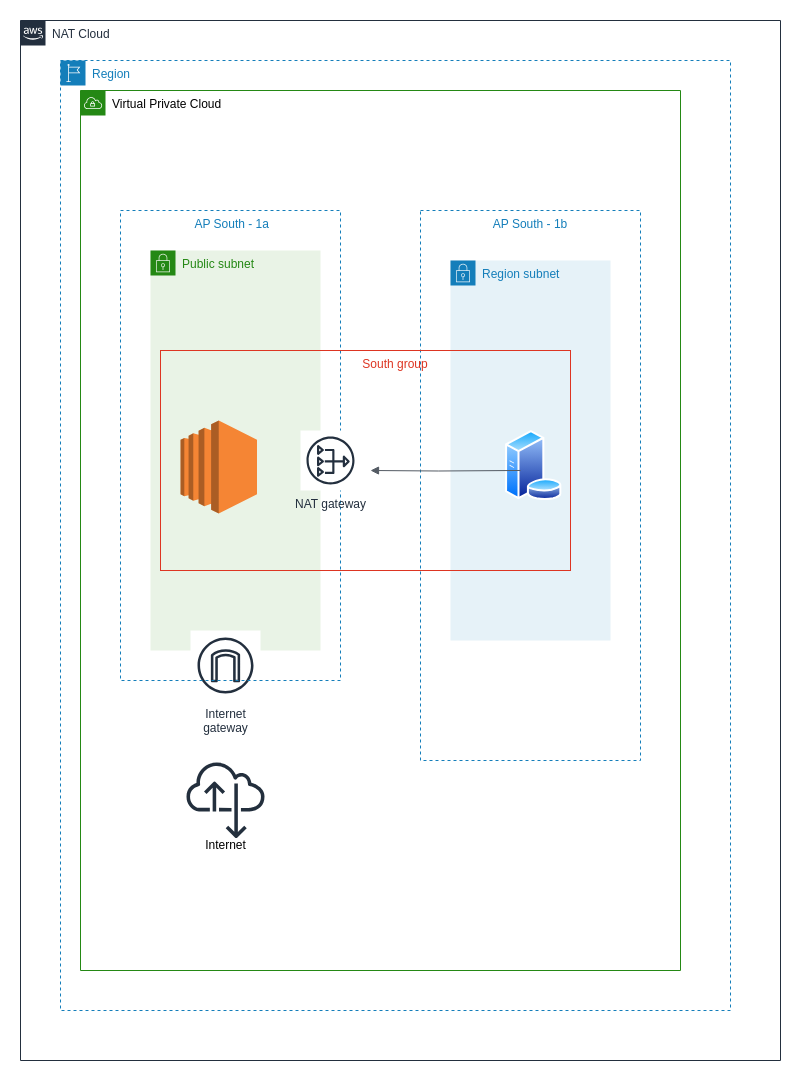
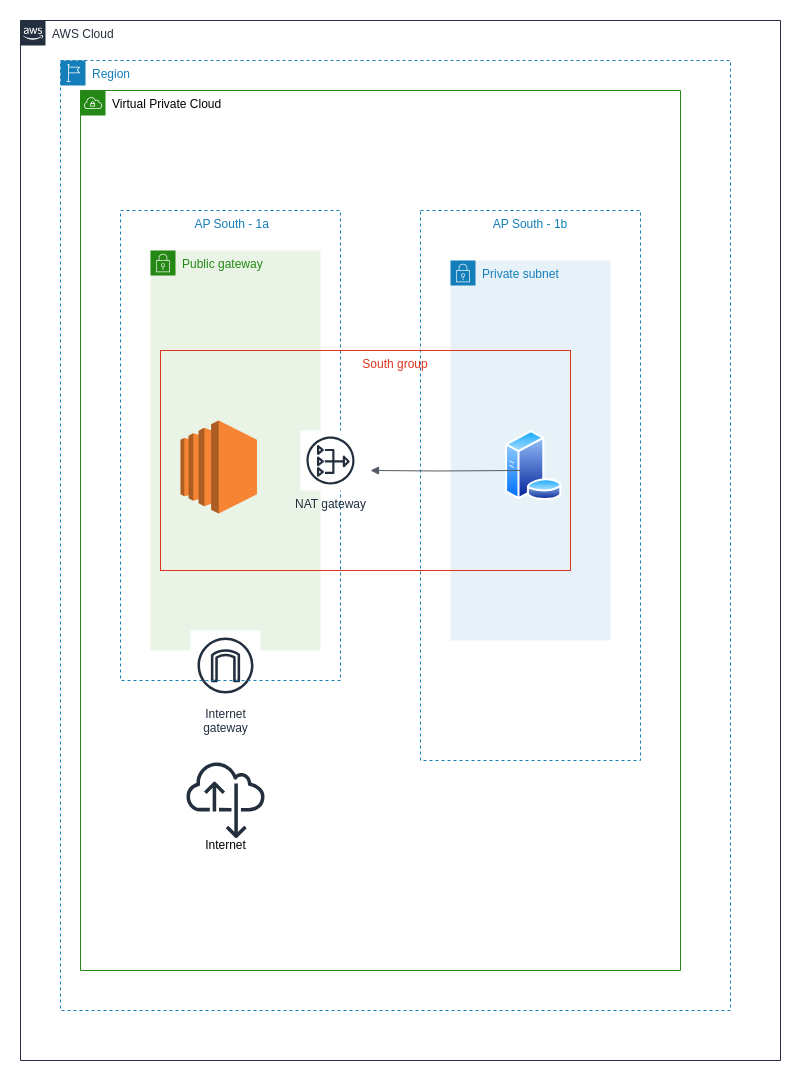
node "NAT Cloud": label "NAT Cloud" -> "AWS Cloud"
node "Public subnet": label "Public subnet" -> "Public gateway"
node "Region subnet": label "Region subnet" -> "Private subnet"
